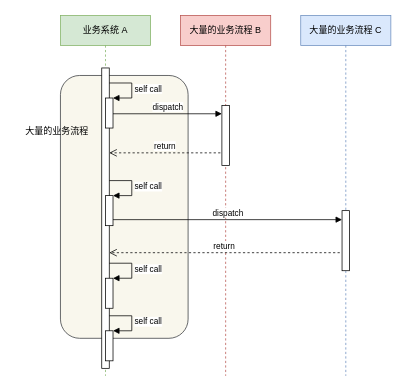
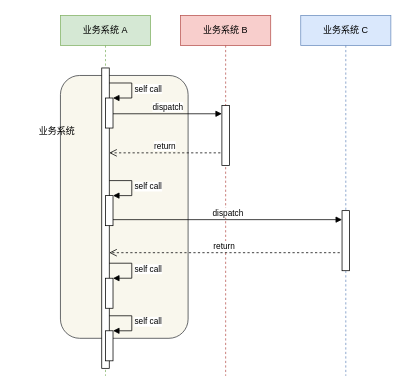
node "大量的业务流程 B": label "大量的业务流程 B" -> "业务系统 B"
node "大量的业务流程 C": label "大量的业务流程 C" -> "业务系统 C"
node "大量的业务流程": label "大量的业务流程" -> "业务系统"
